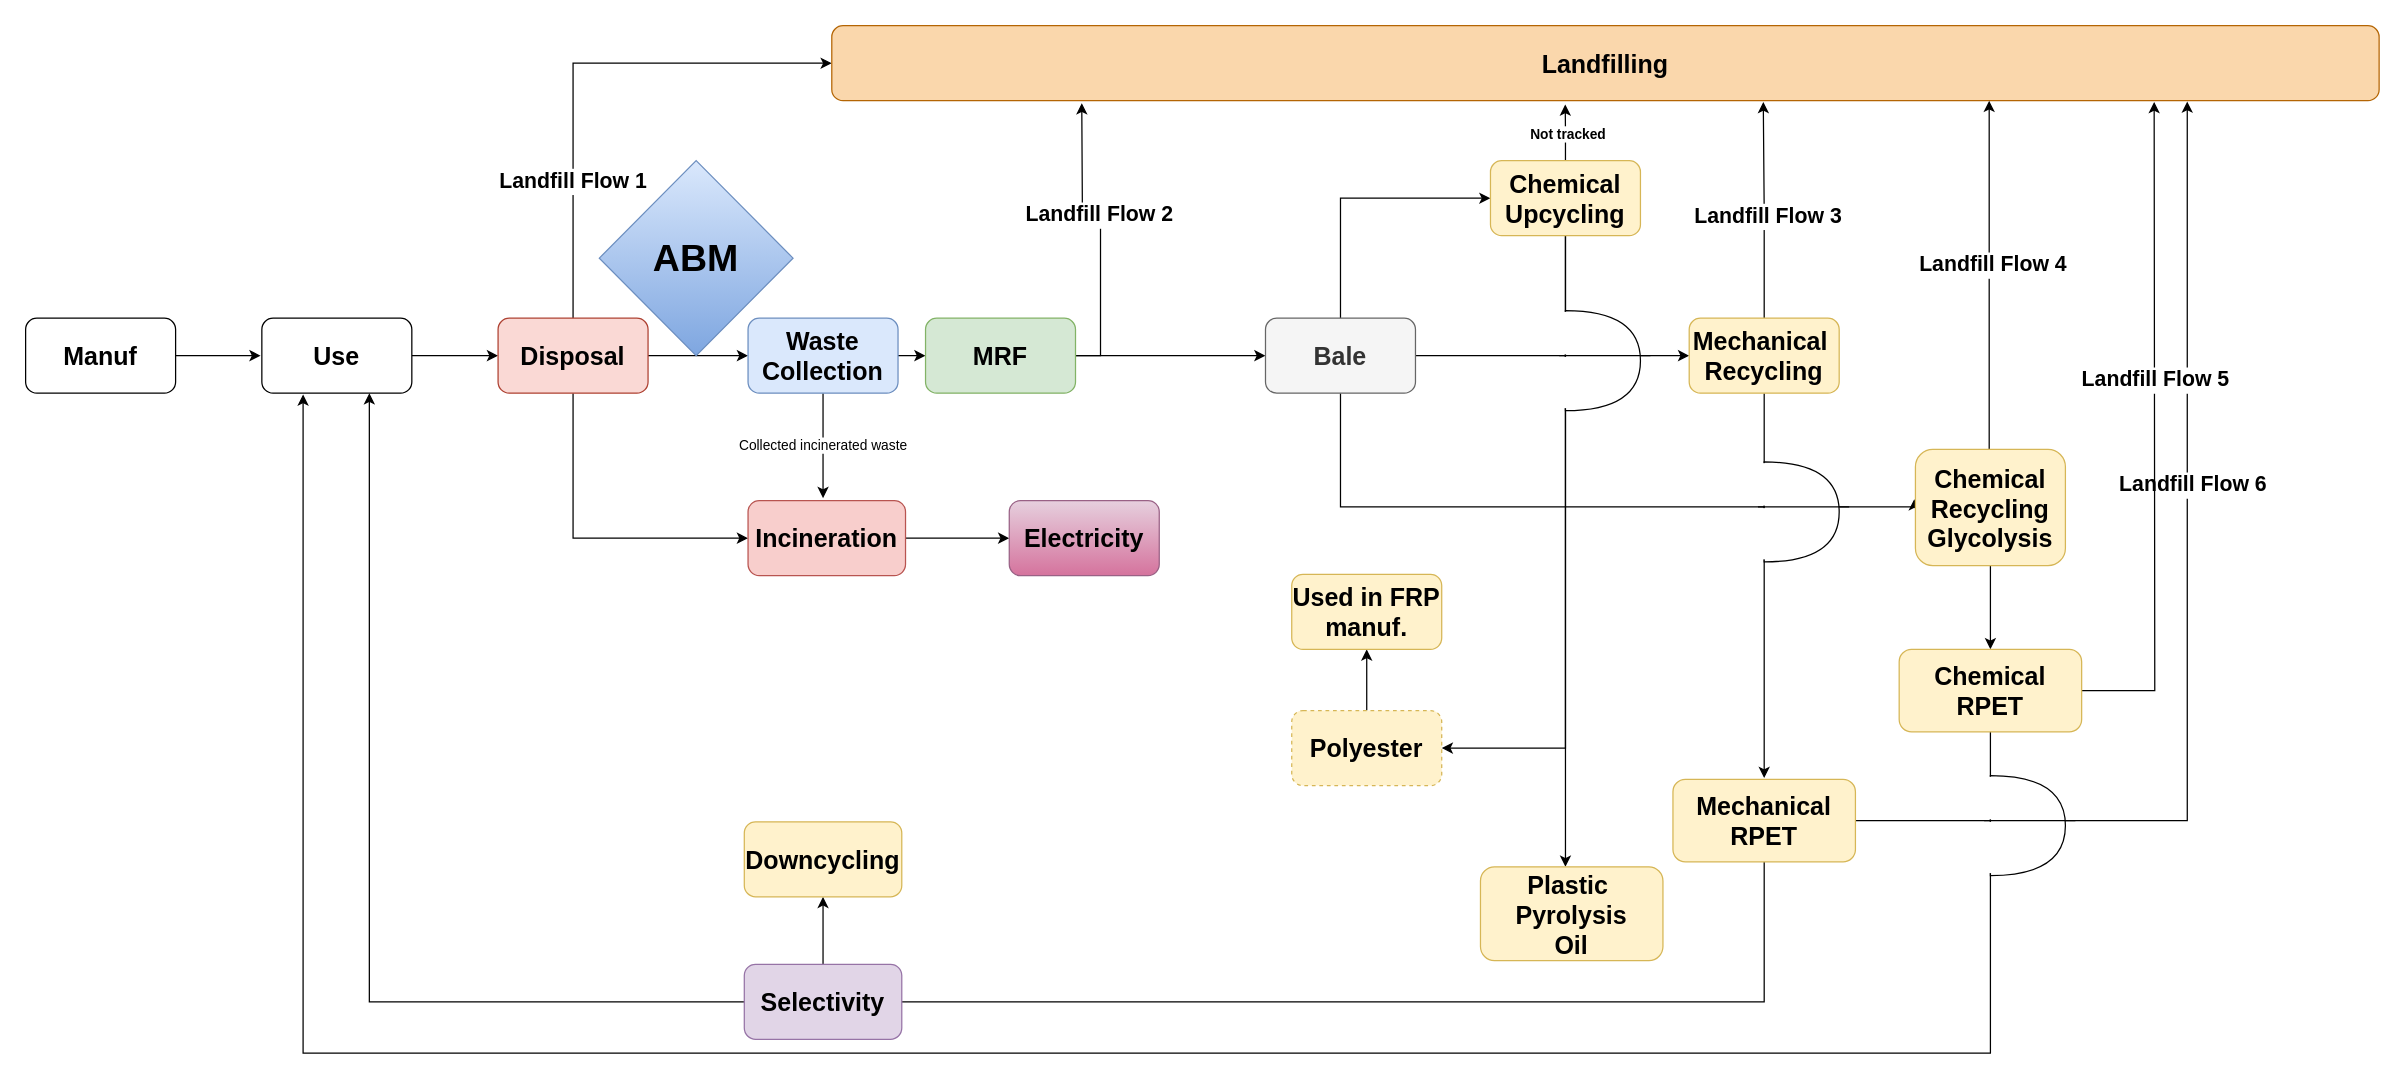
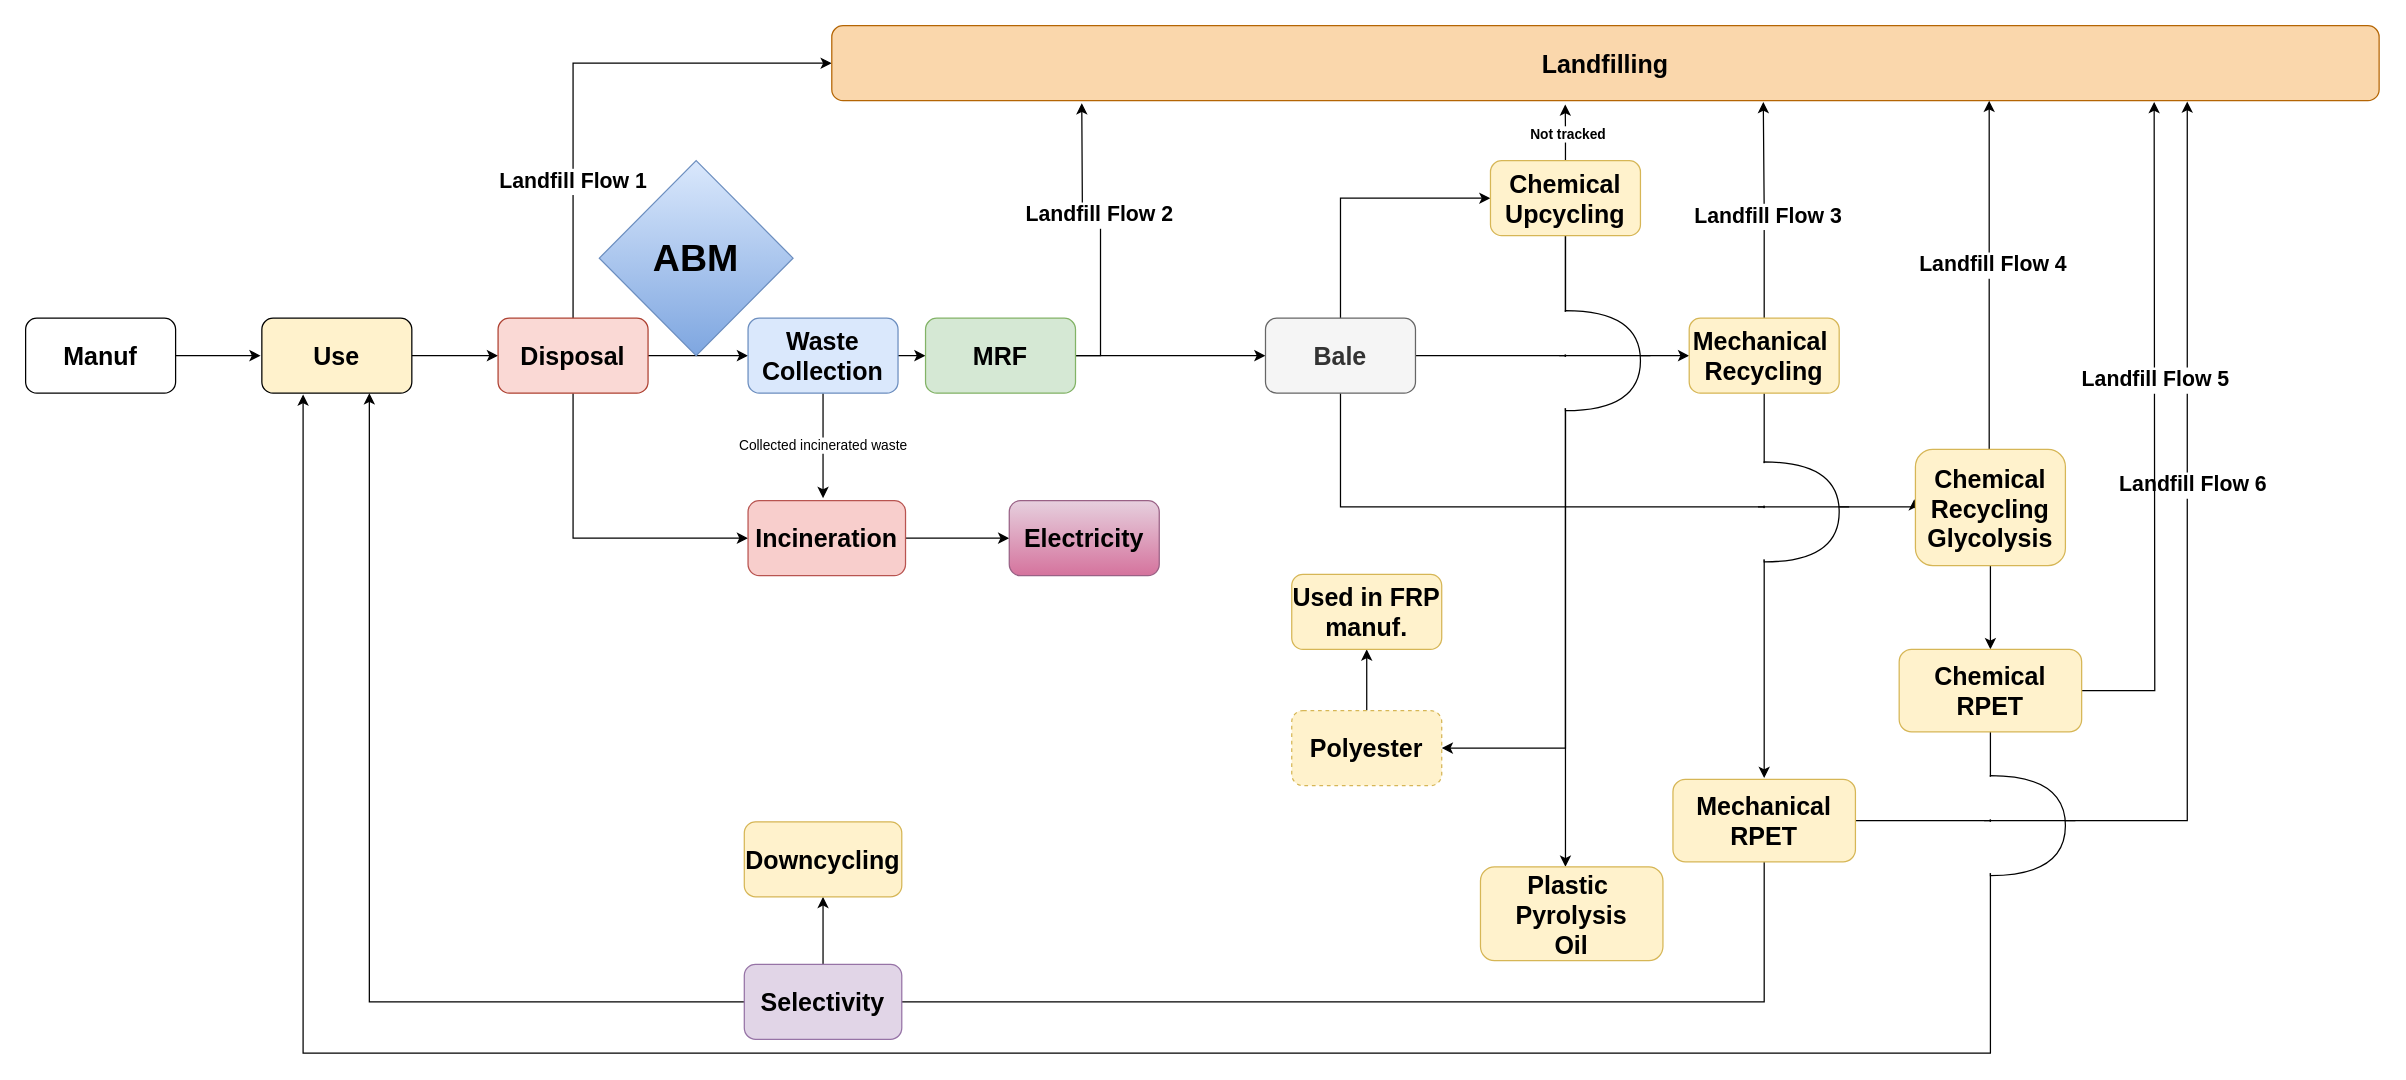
node "Use": fillcolor #ffffff -> #fff2cc
